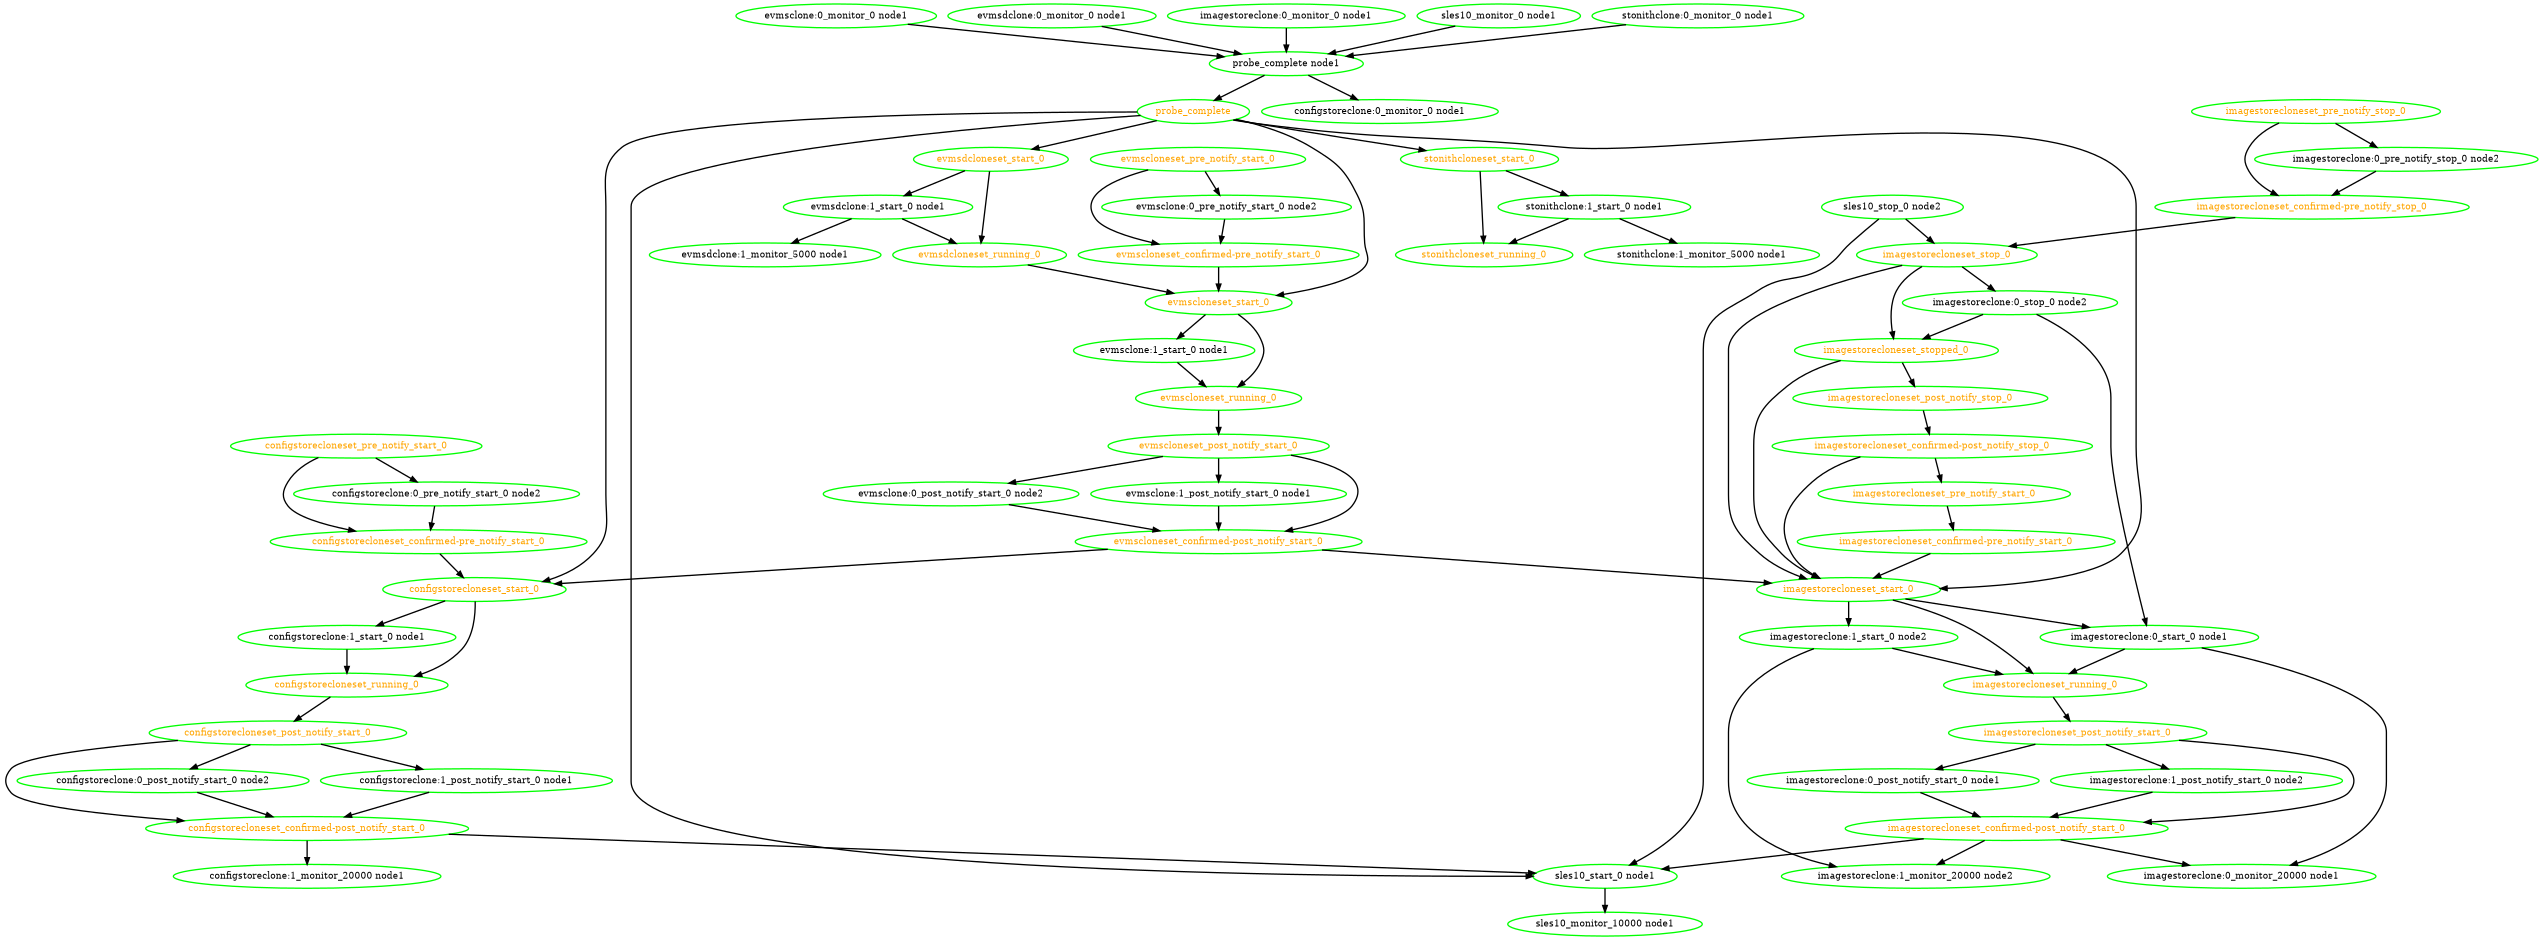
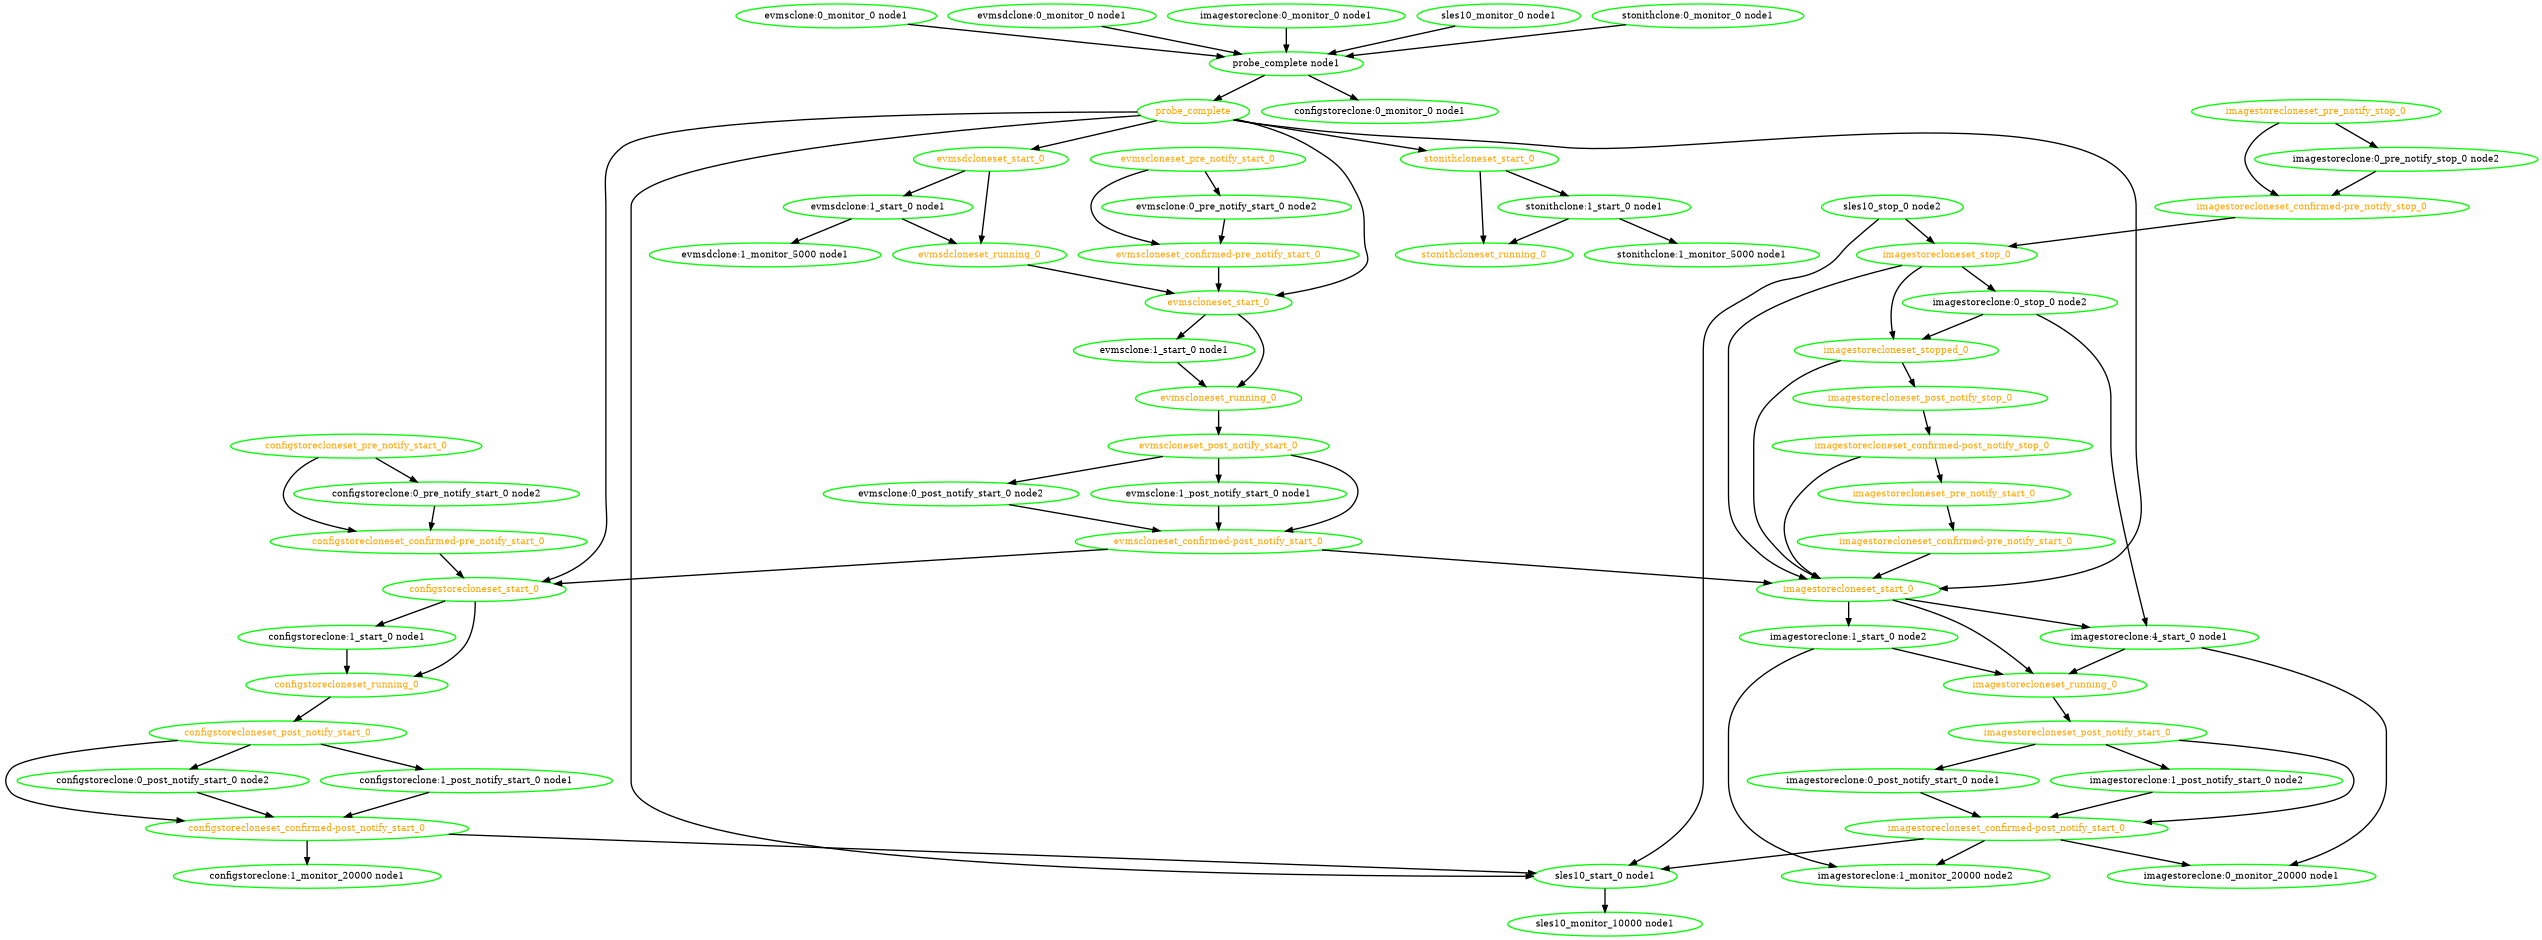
node "imagestoreclone:0_start_0 node1": label "imagestoreclone:0_start_0 node1" -> "imagestoreclone:4_start_0 node1"
